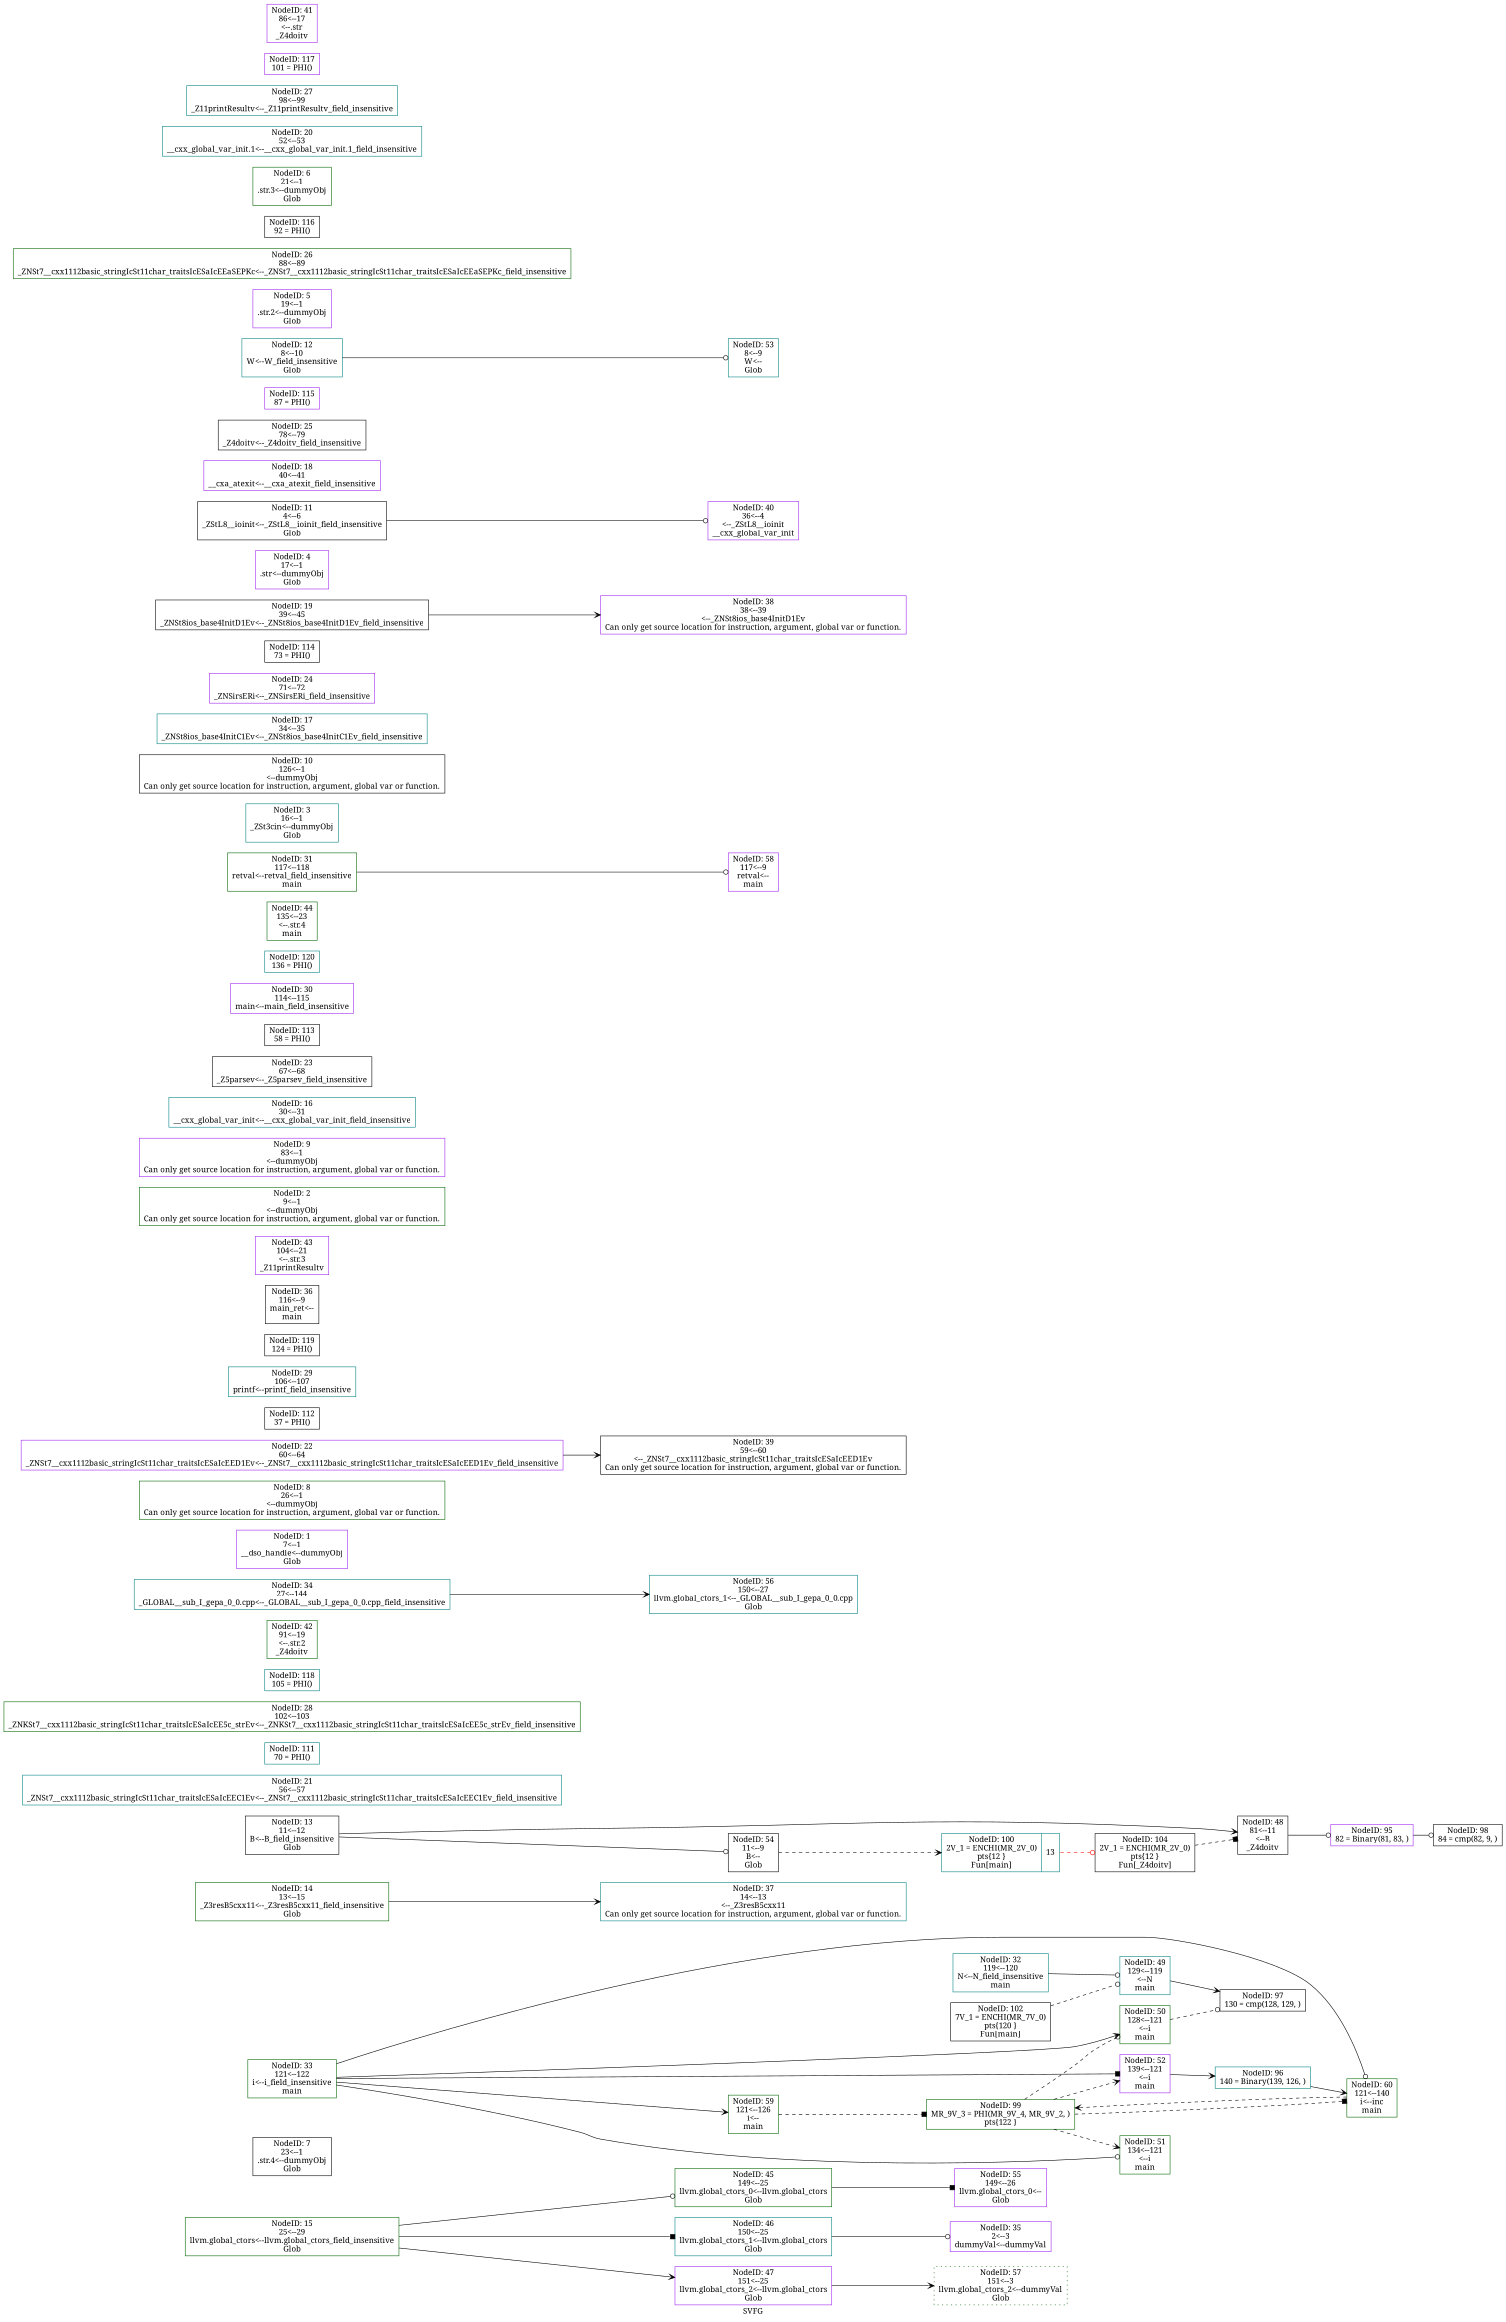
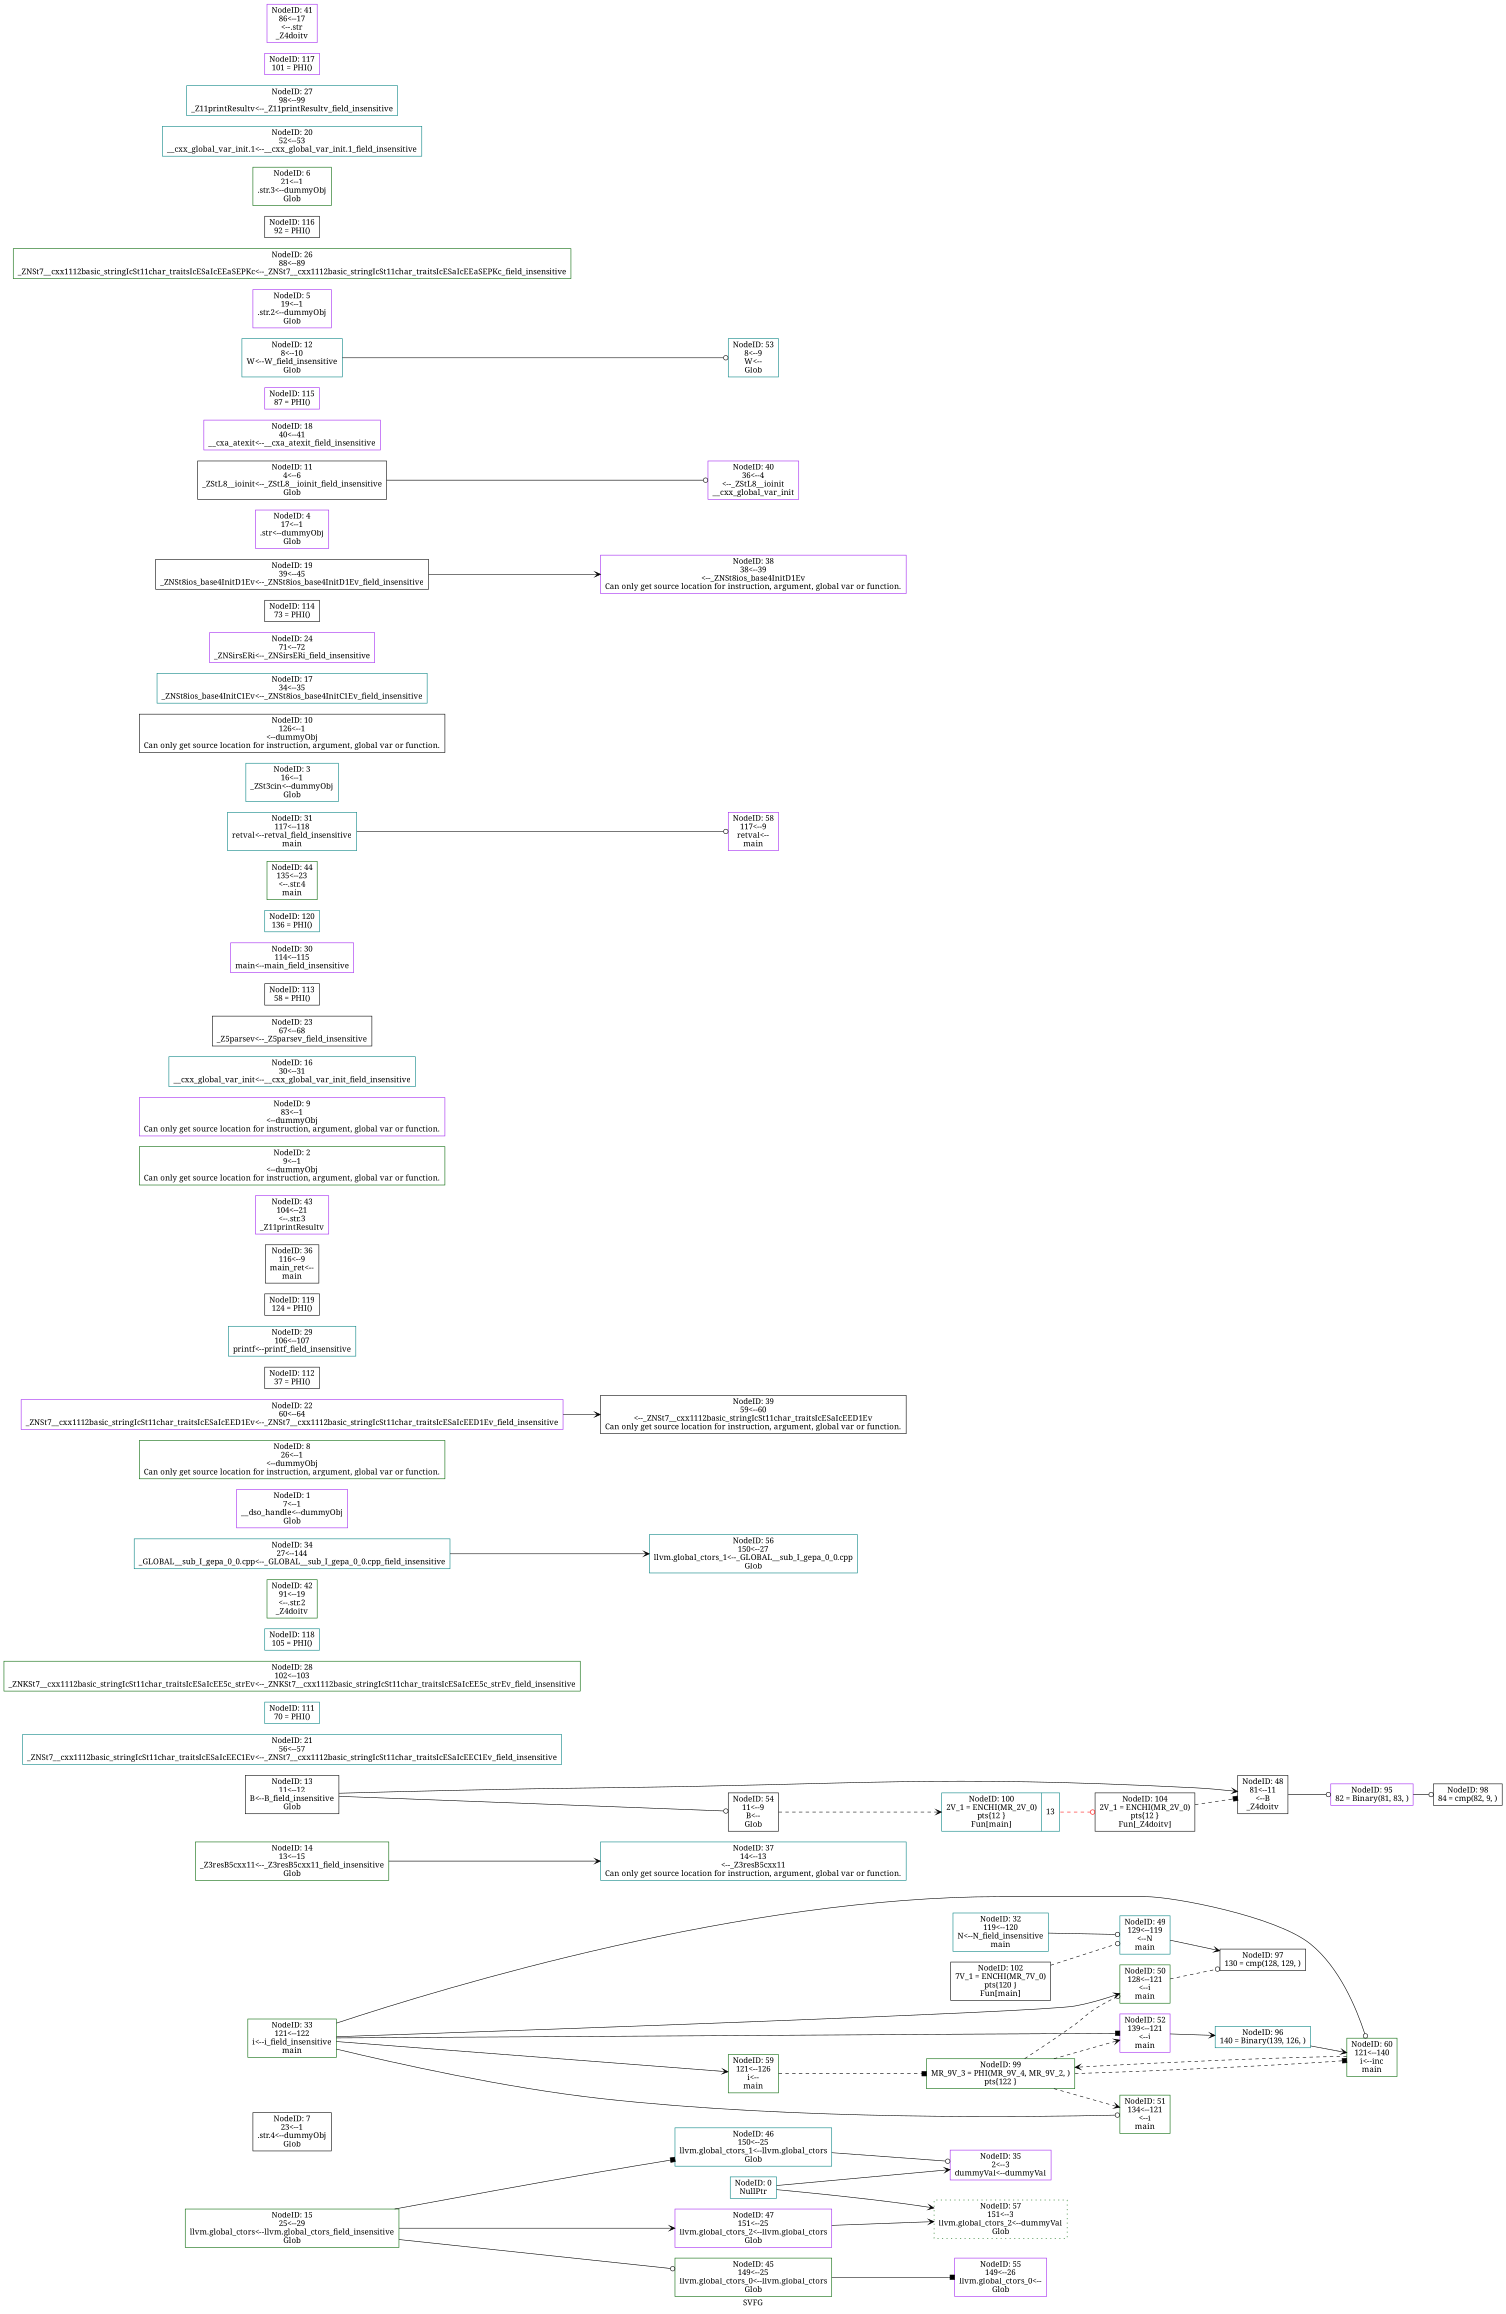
node "NodeID: 25": removed
node "NodeID: 31": color darkgreen -> teal
node "NodeID: 0": added
